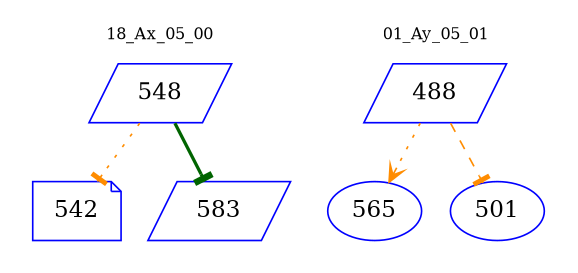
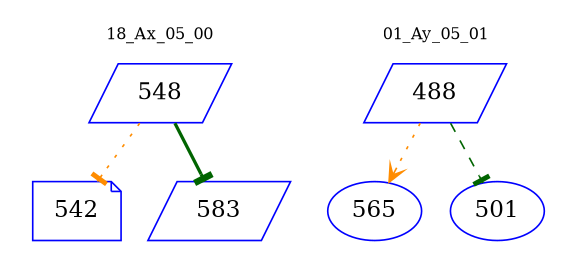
edge "488" -> "501": color darkorange -> darkgreen
